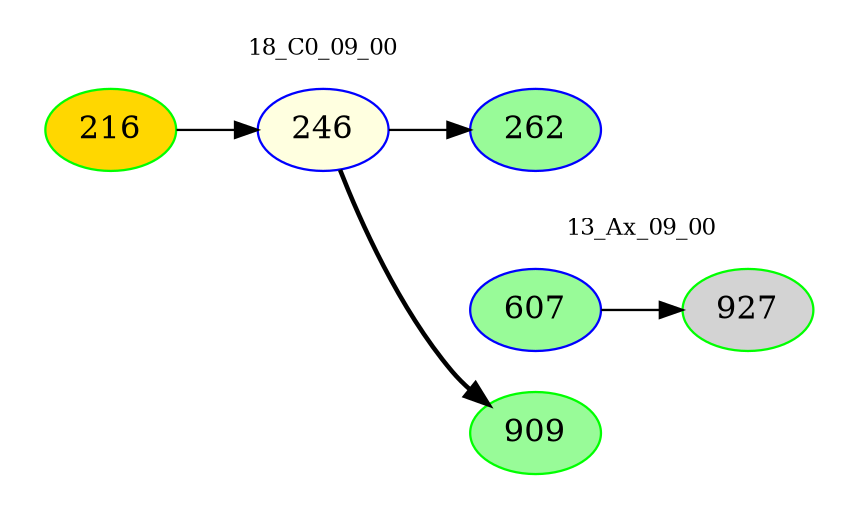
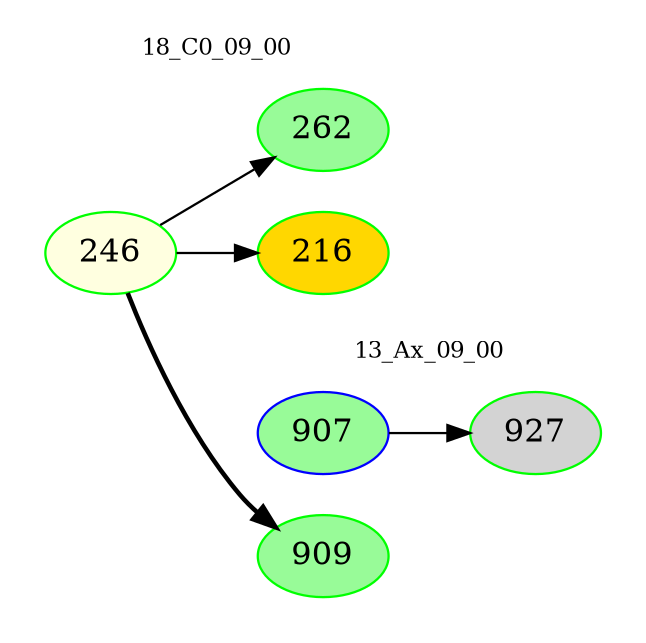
edge "216" -> "246": reversed
node "246": color blue -> green
node "262": color blue -> green
node "607": label "607" -> "907"
